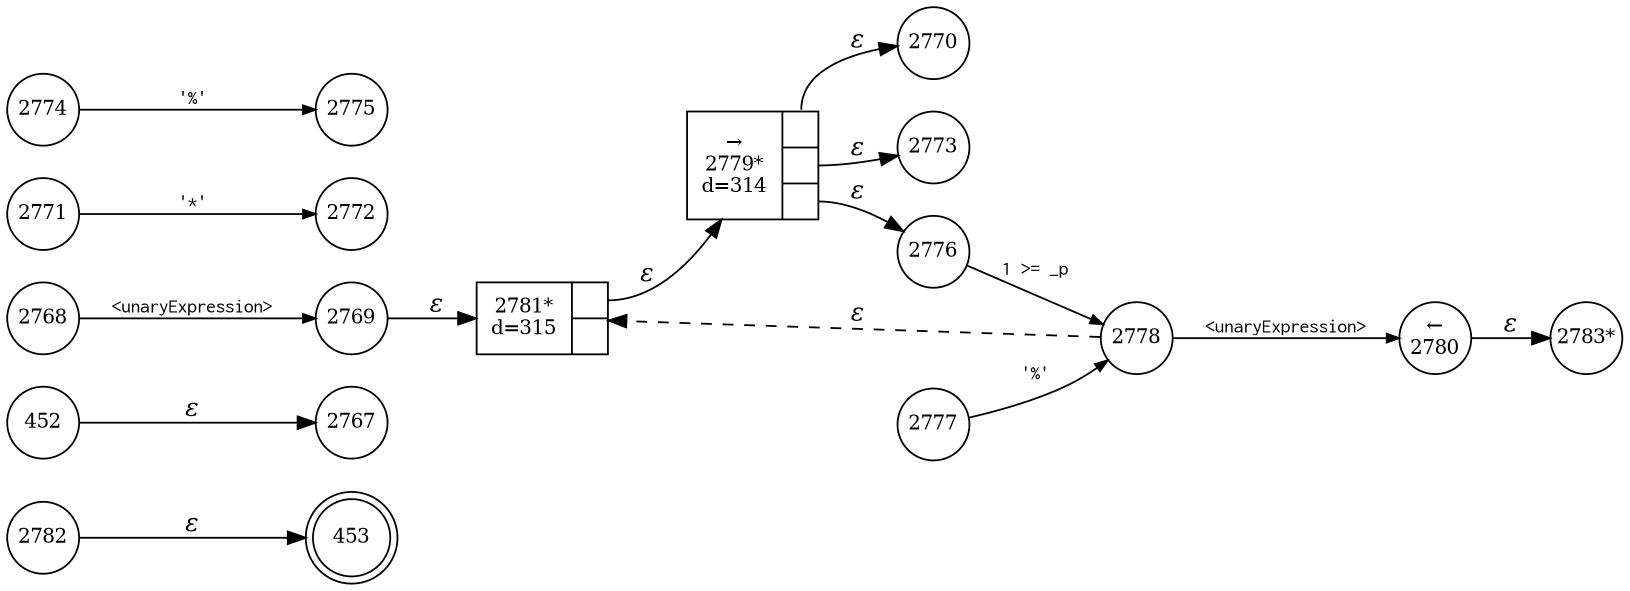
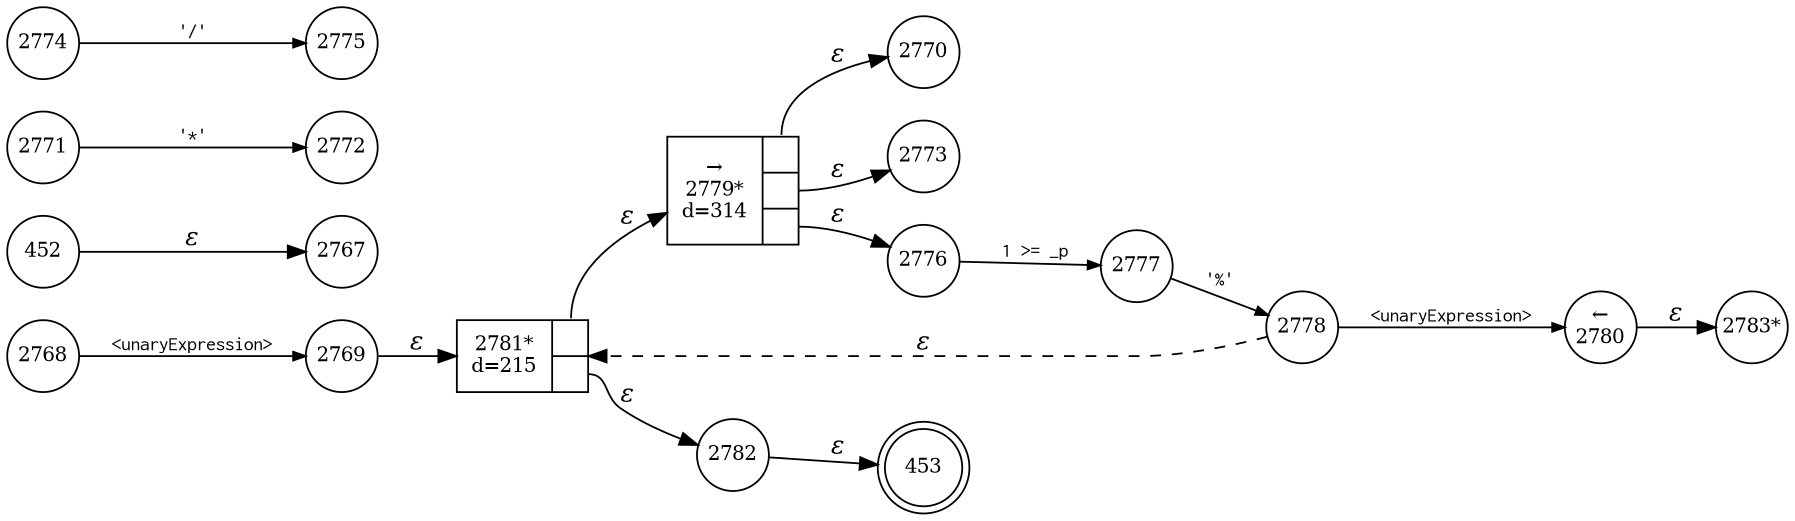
edge "2774" -> "2775": label "'%'" -> "'/'"
edge "2776" -> "2778": now "2776" -> "2777"
node "2781*": text "d=315" -> "d=215"
edge "2781*" -> "2782": added, label "ε"
